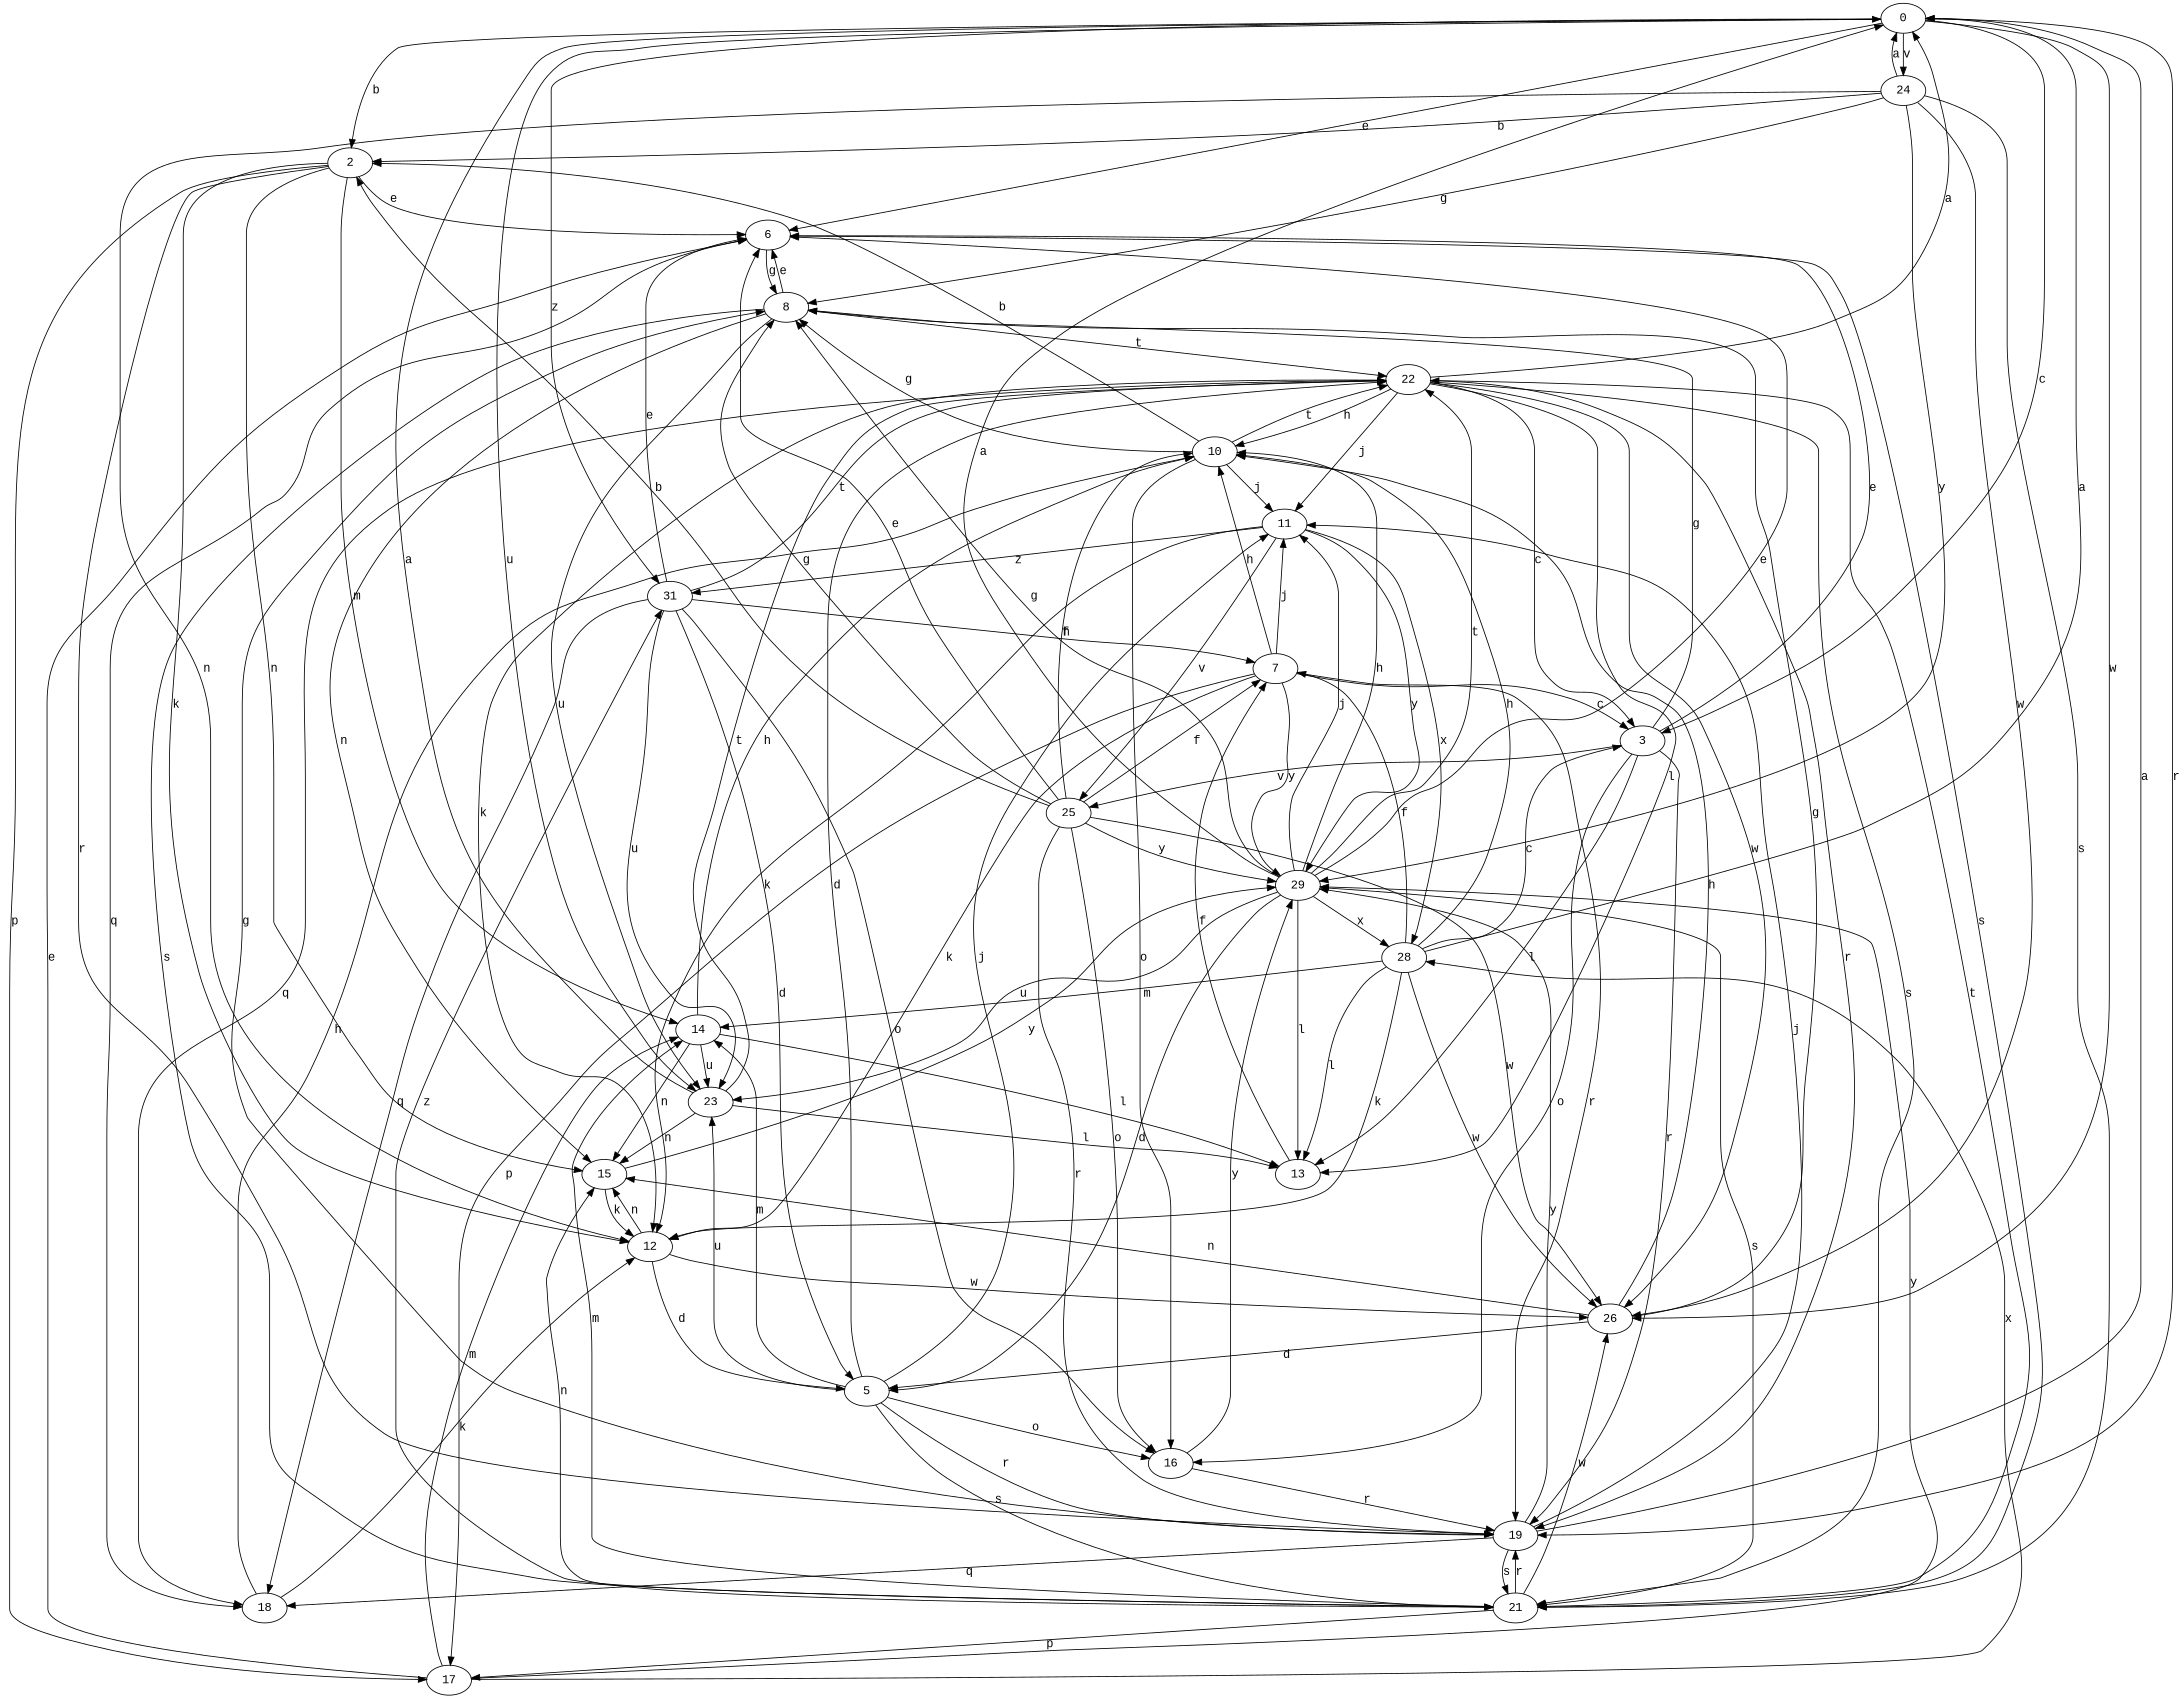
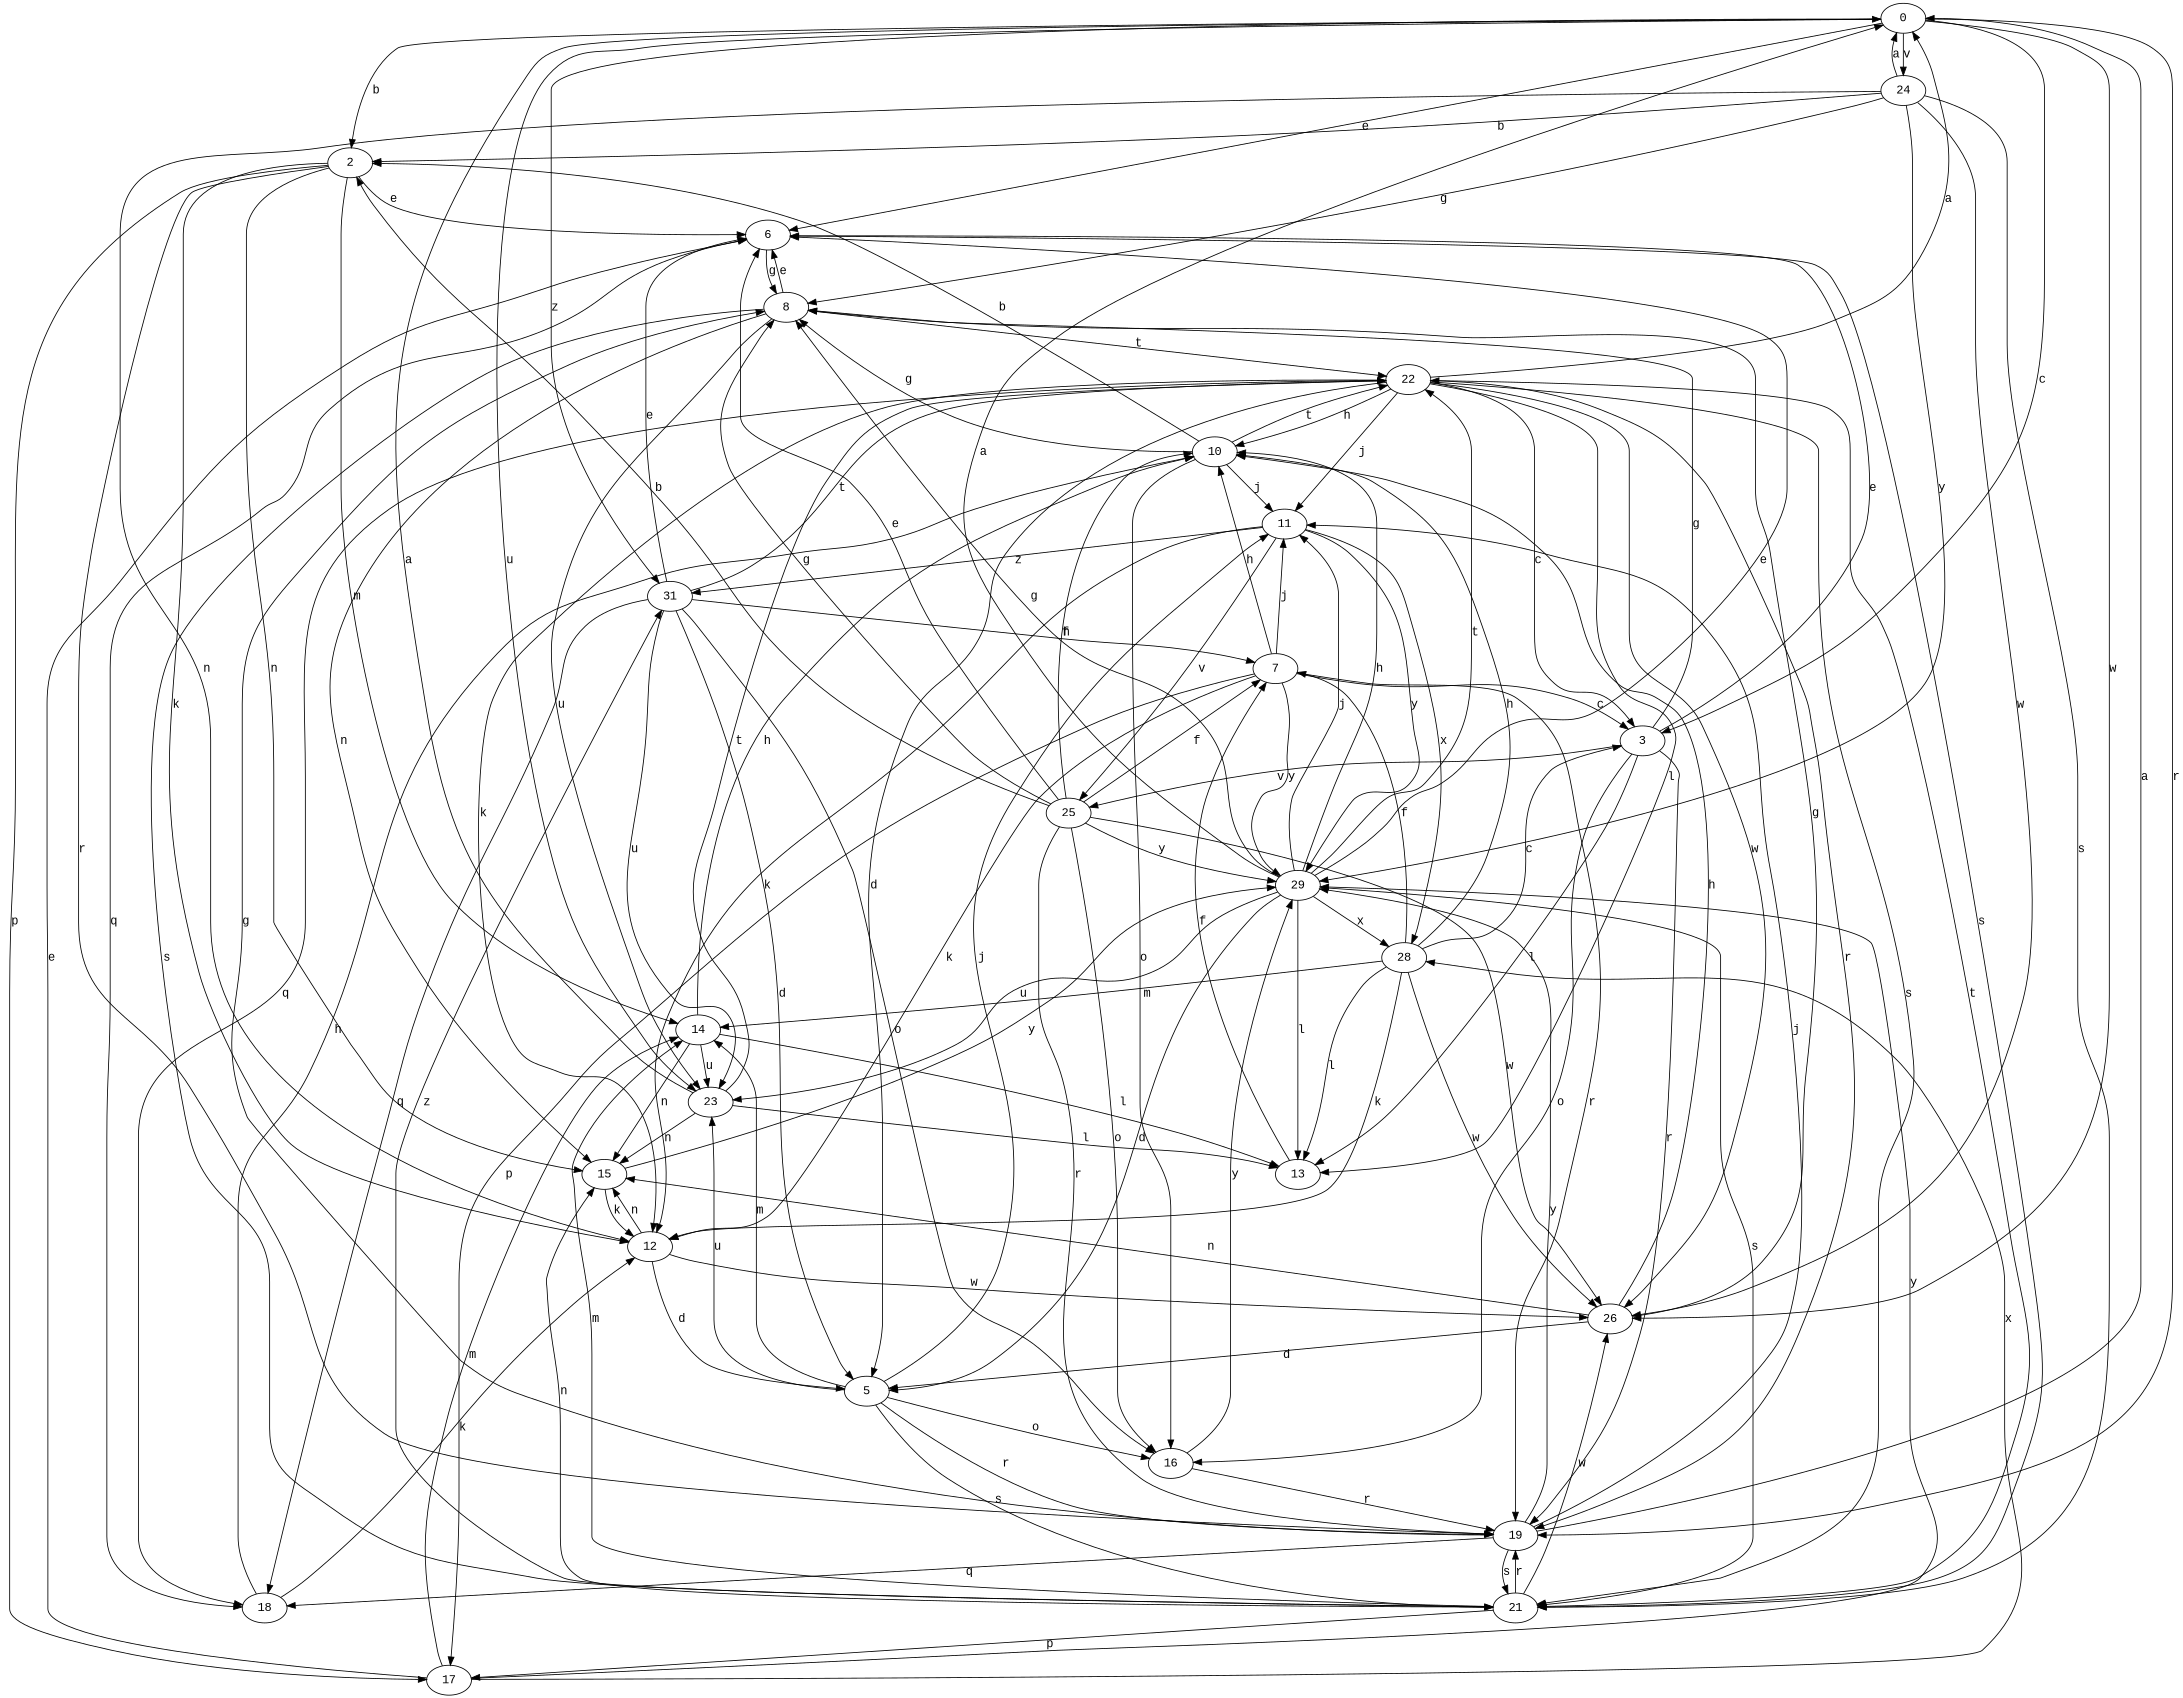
edge "5" -> "22": reversed
edge "28" -> "0": removed, label "a"
